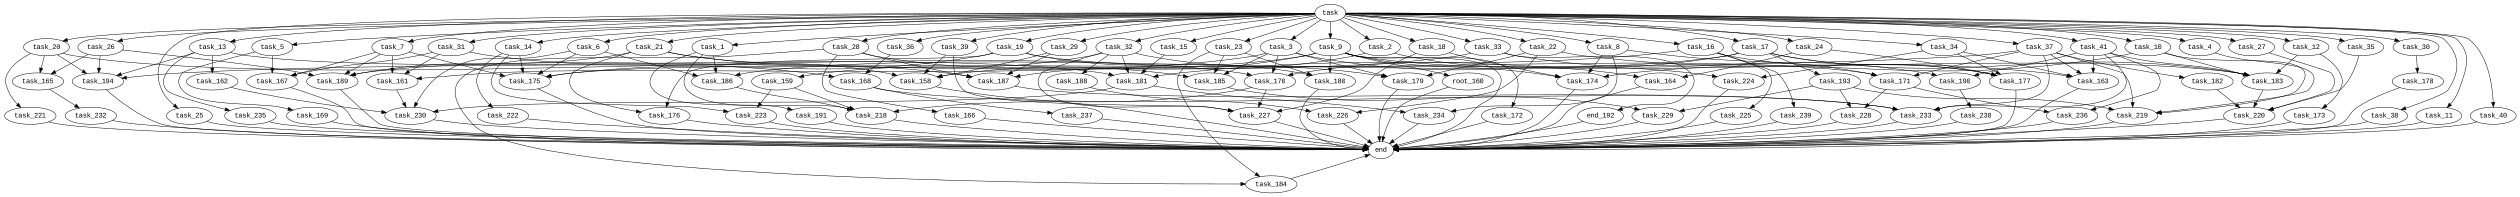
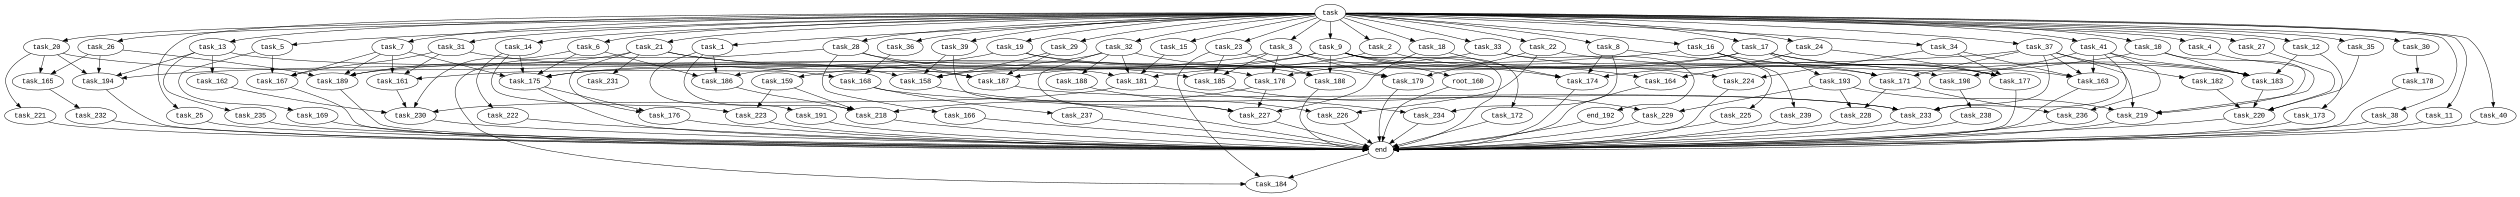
edge "task_19" -> "task_176": now "task_175" -> "task_176"
node "task_231": added
edge "task_184" -> "end": reversed
